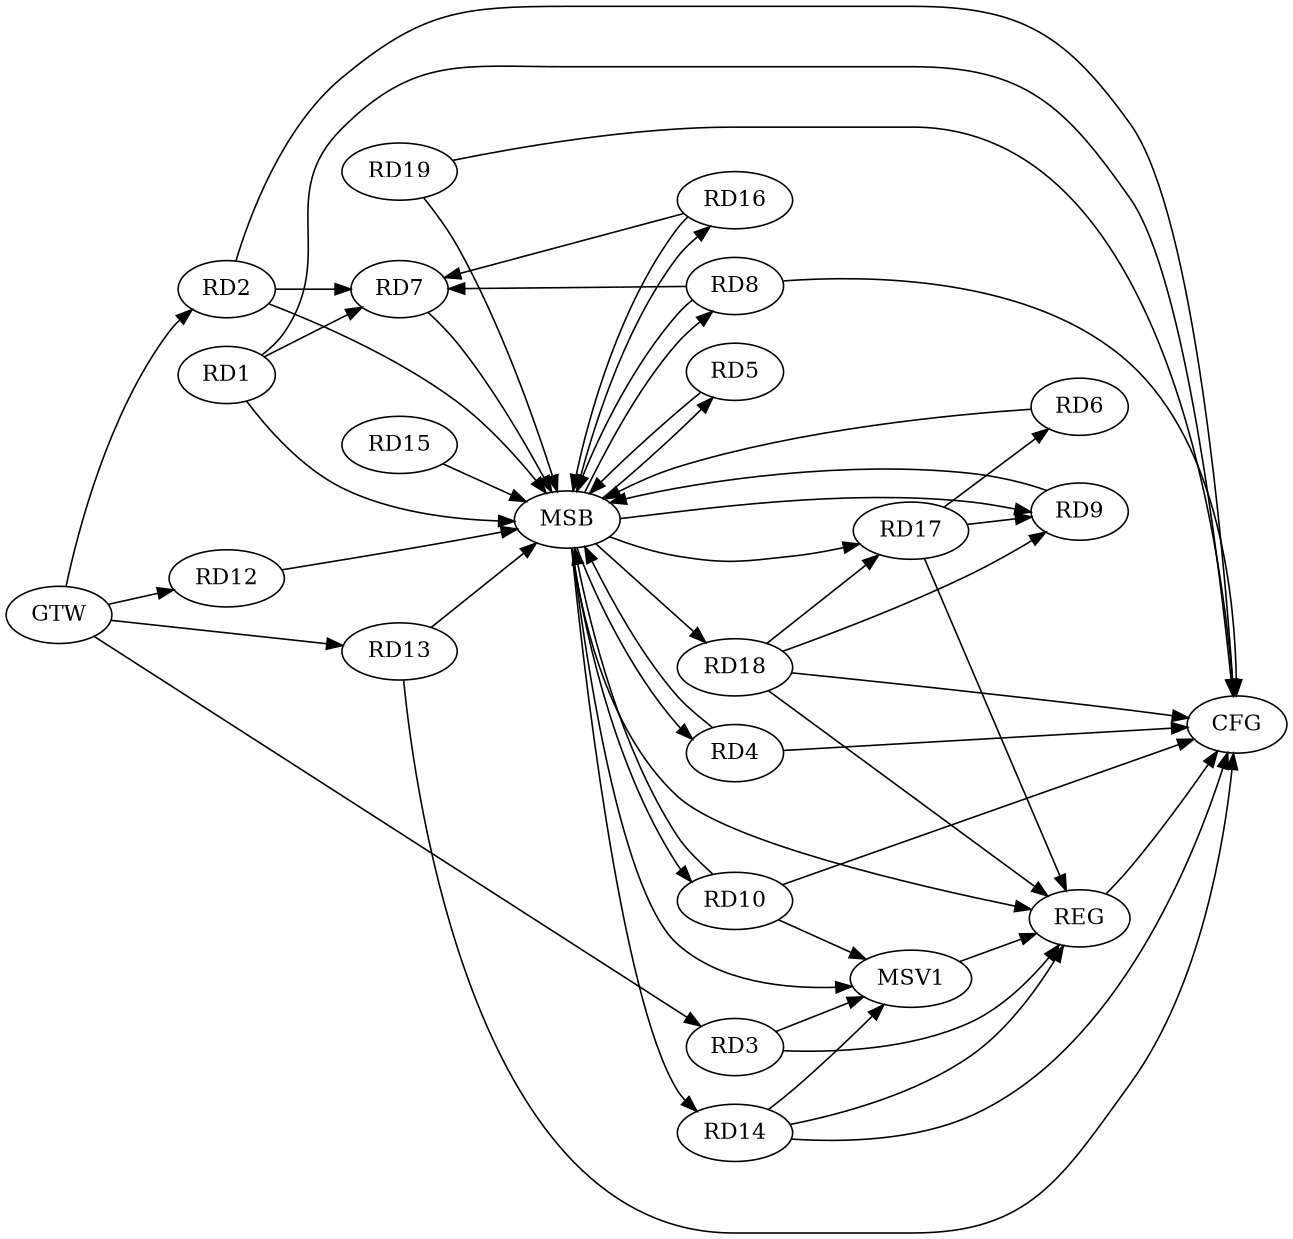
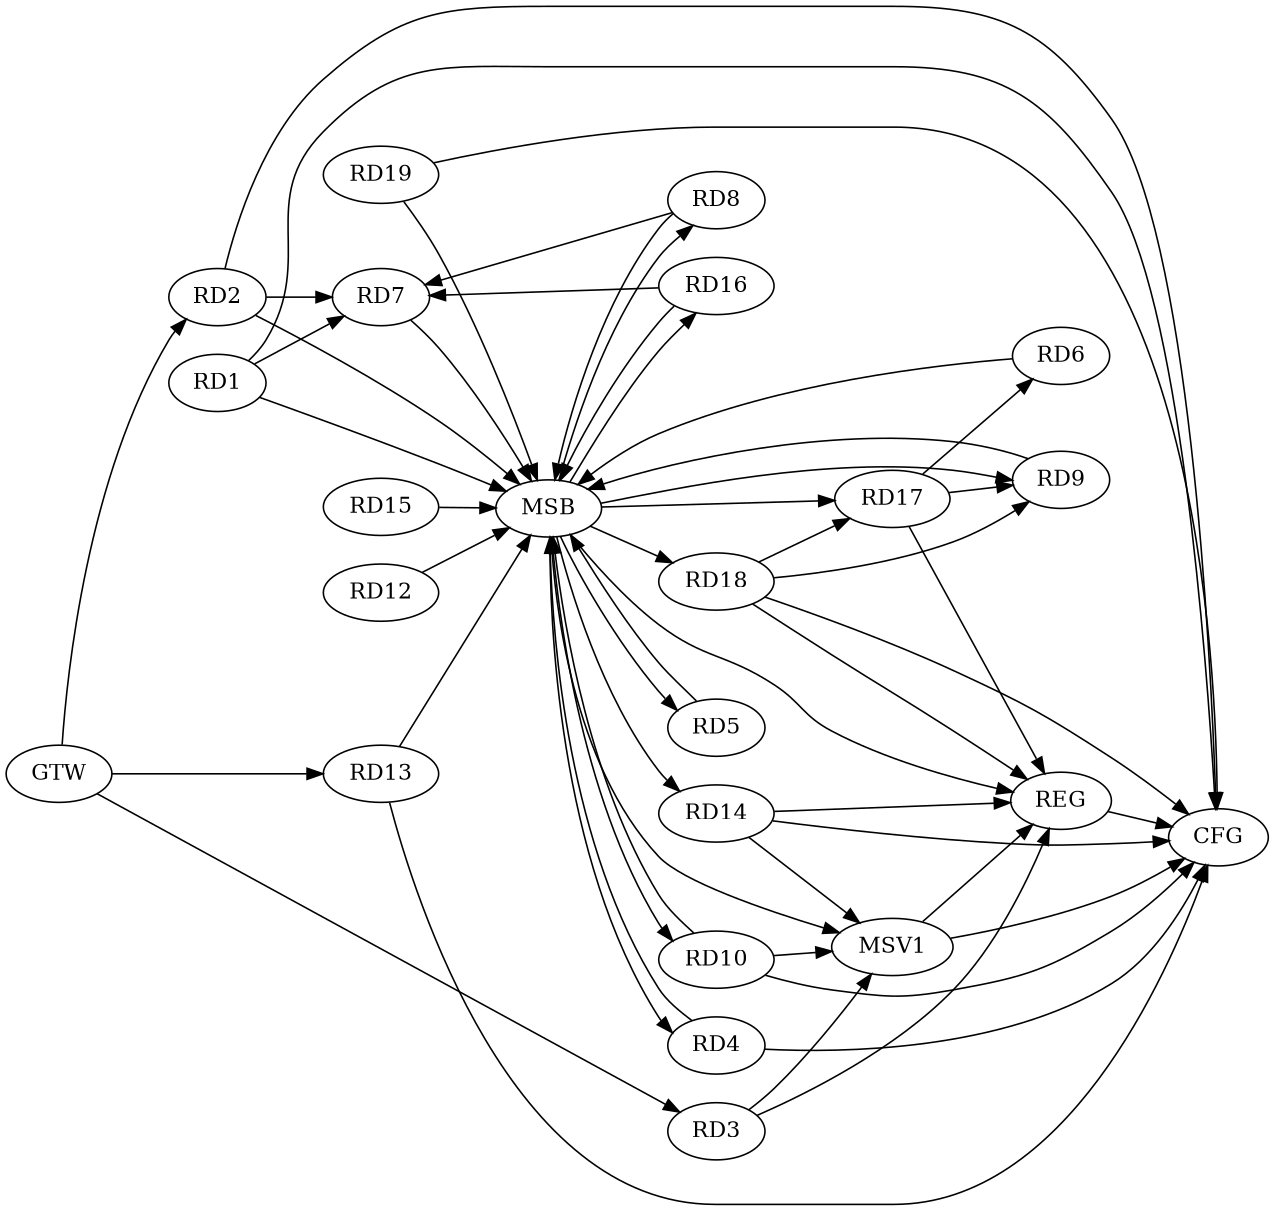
edge "RD8" -> "CFG": now "MSV1" -> "CFG"
edge "GTW" -> "RD12": removed
